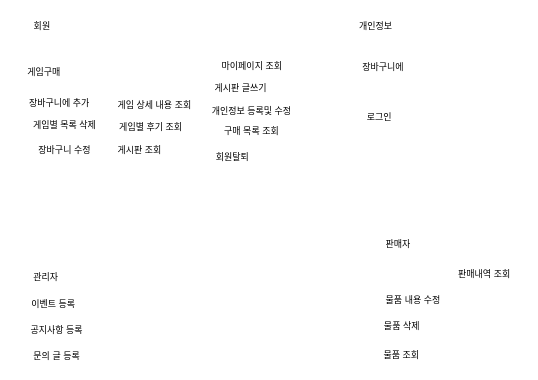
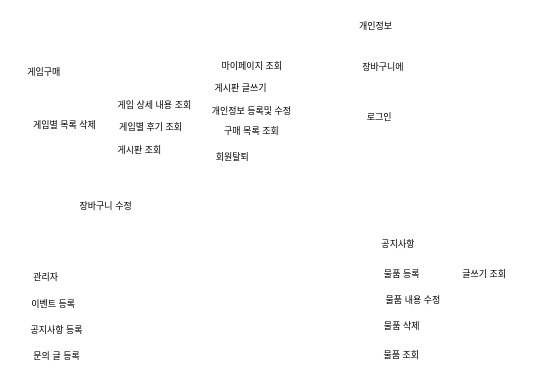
node "회원": removed
node "장바구니에 추가": removed
node "장바구니 수정": moved (64, 150) -> (105, 207)
node "판매자": label "판매자" -> "공지사항"
node "물품 등록": added
node "판매내역 조회": label "판매내역 조회" -> "글쓰기 조회"
